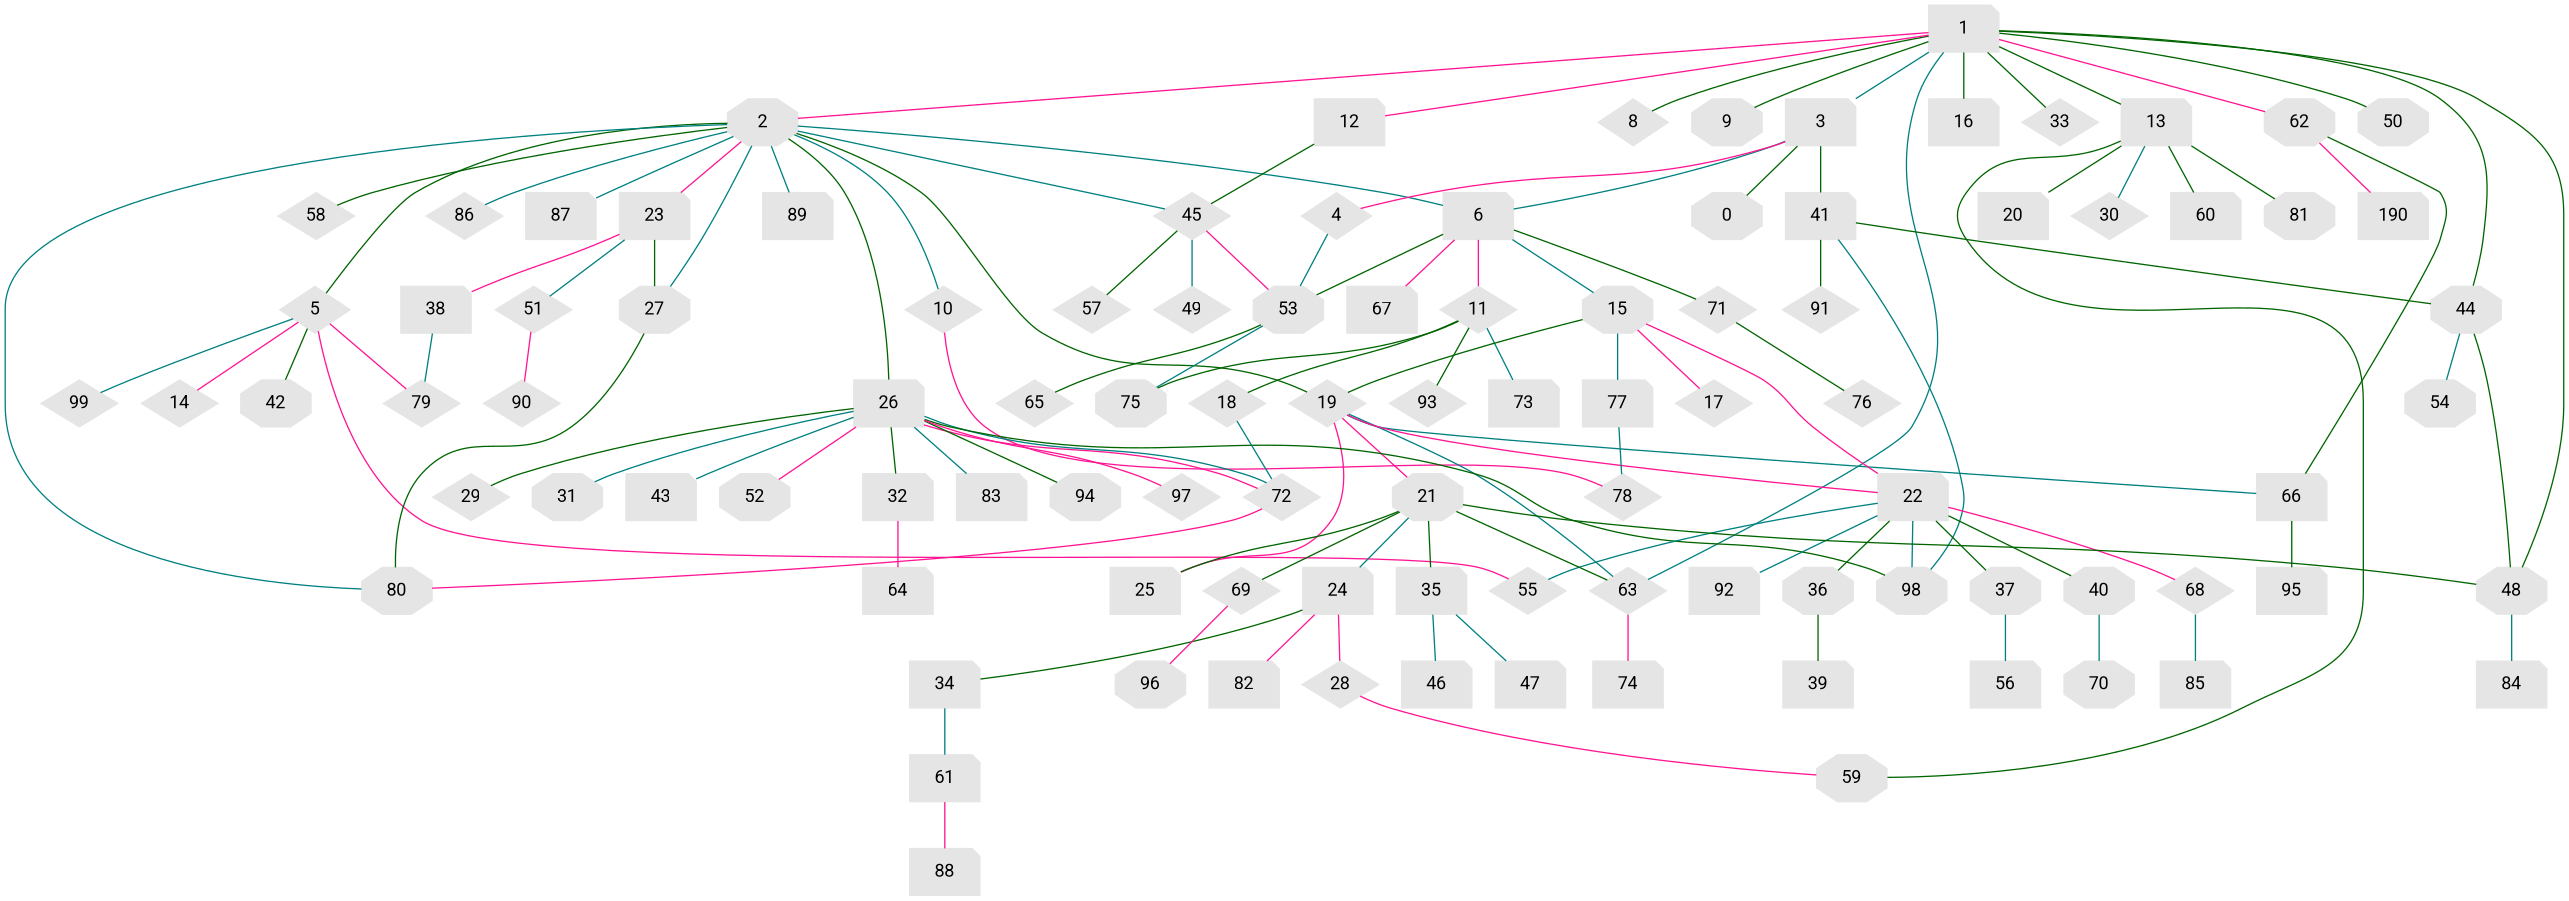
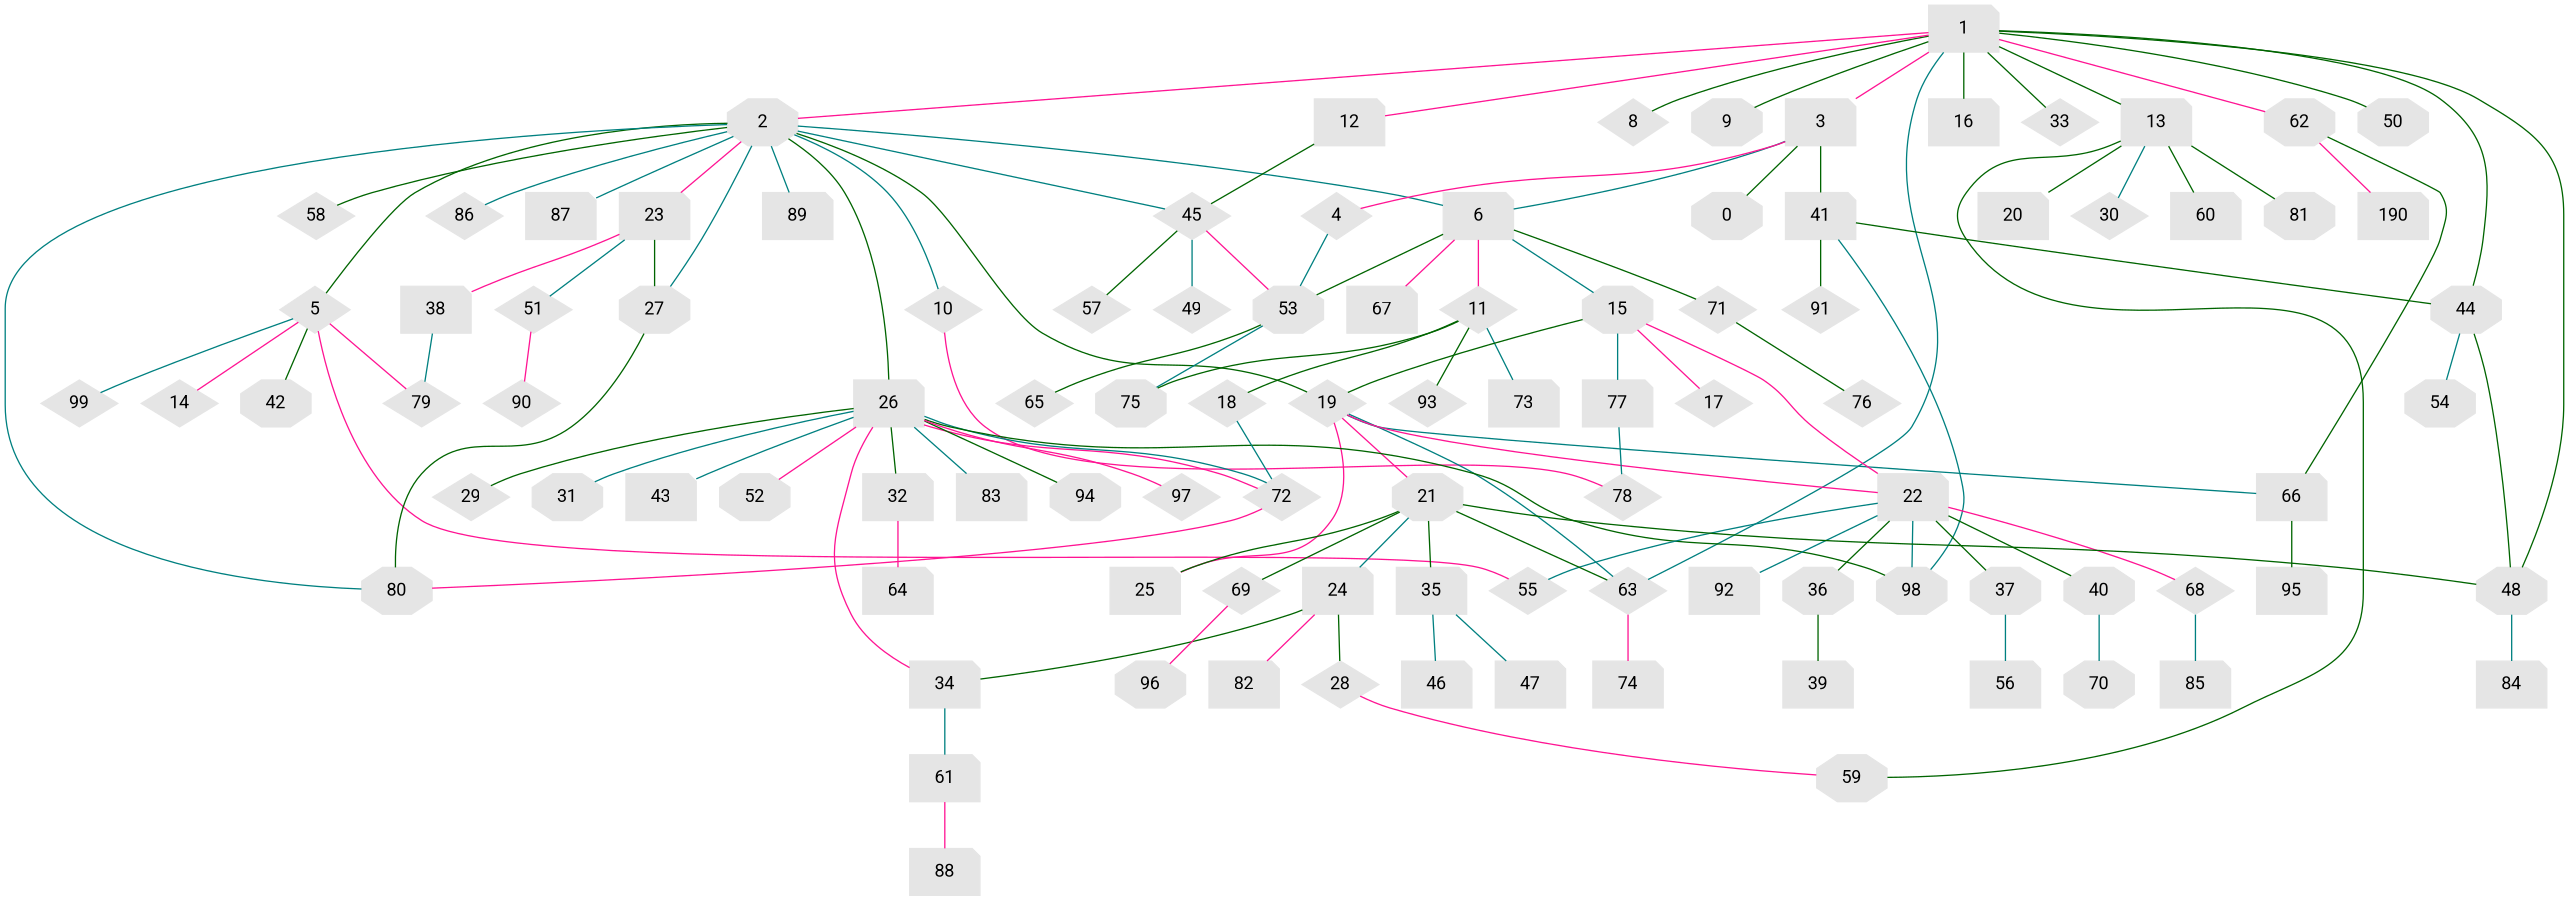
edge "1" -- "3": color teal -> deeppink
edge "26" -- "34": added
edge "24" -- "28": color deeppink -> darkgreen
